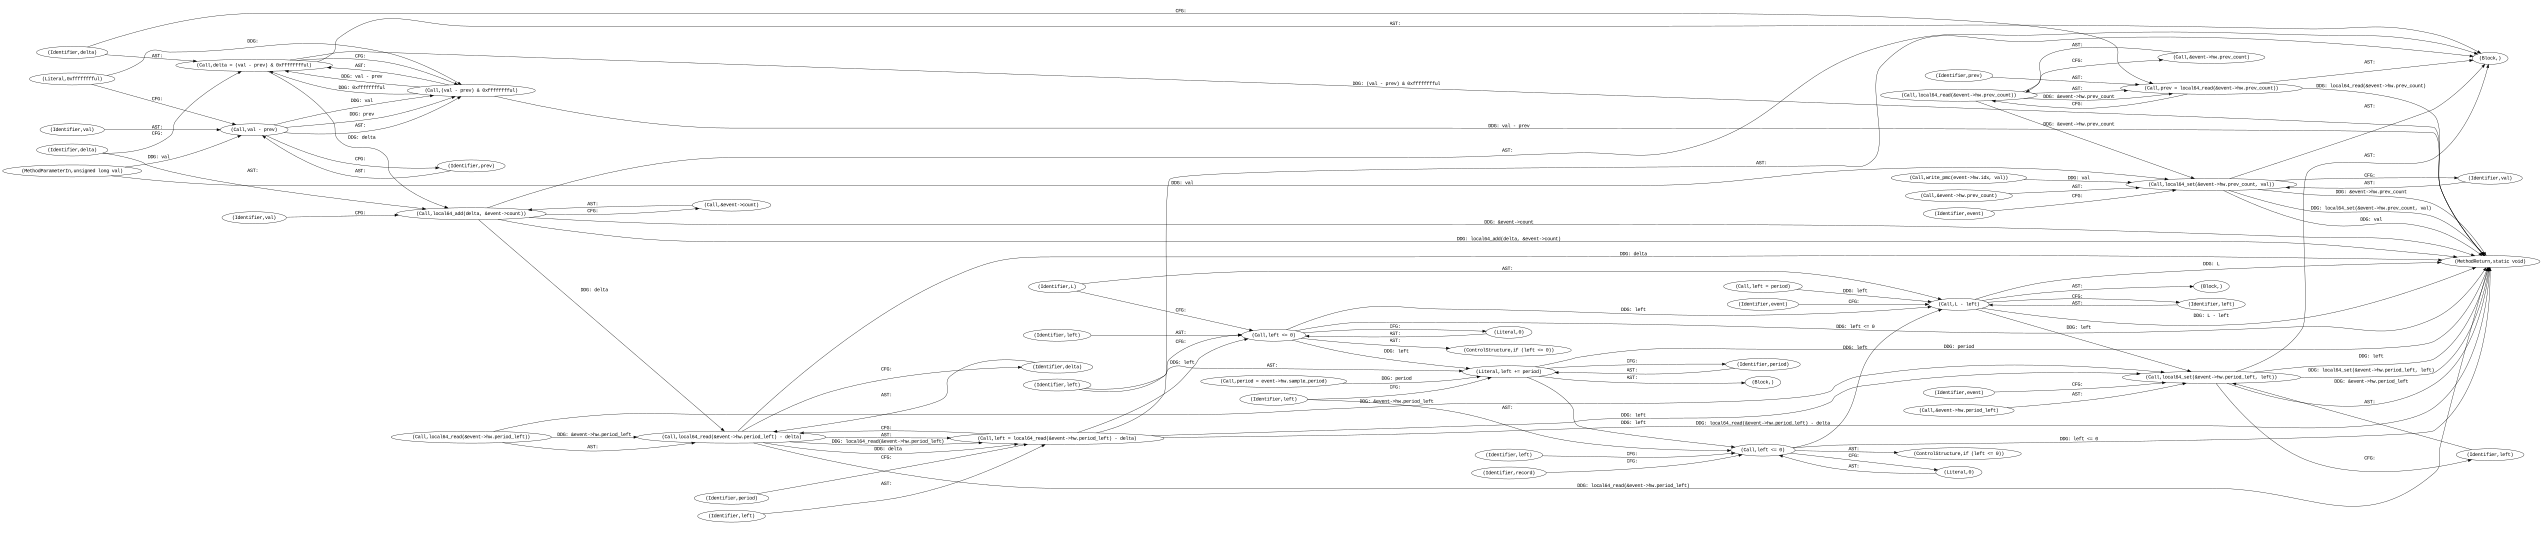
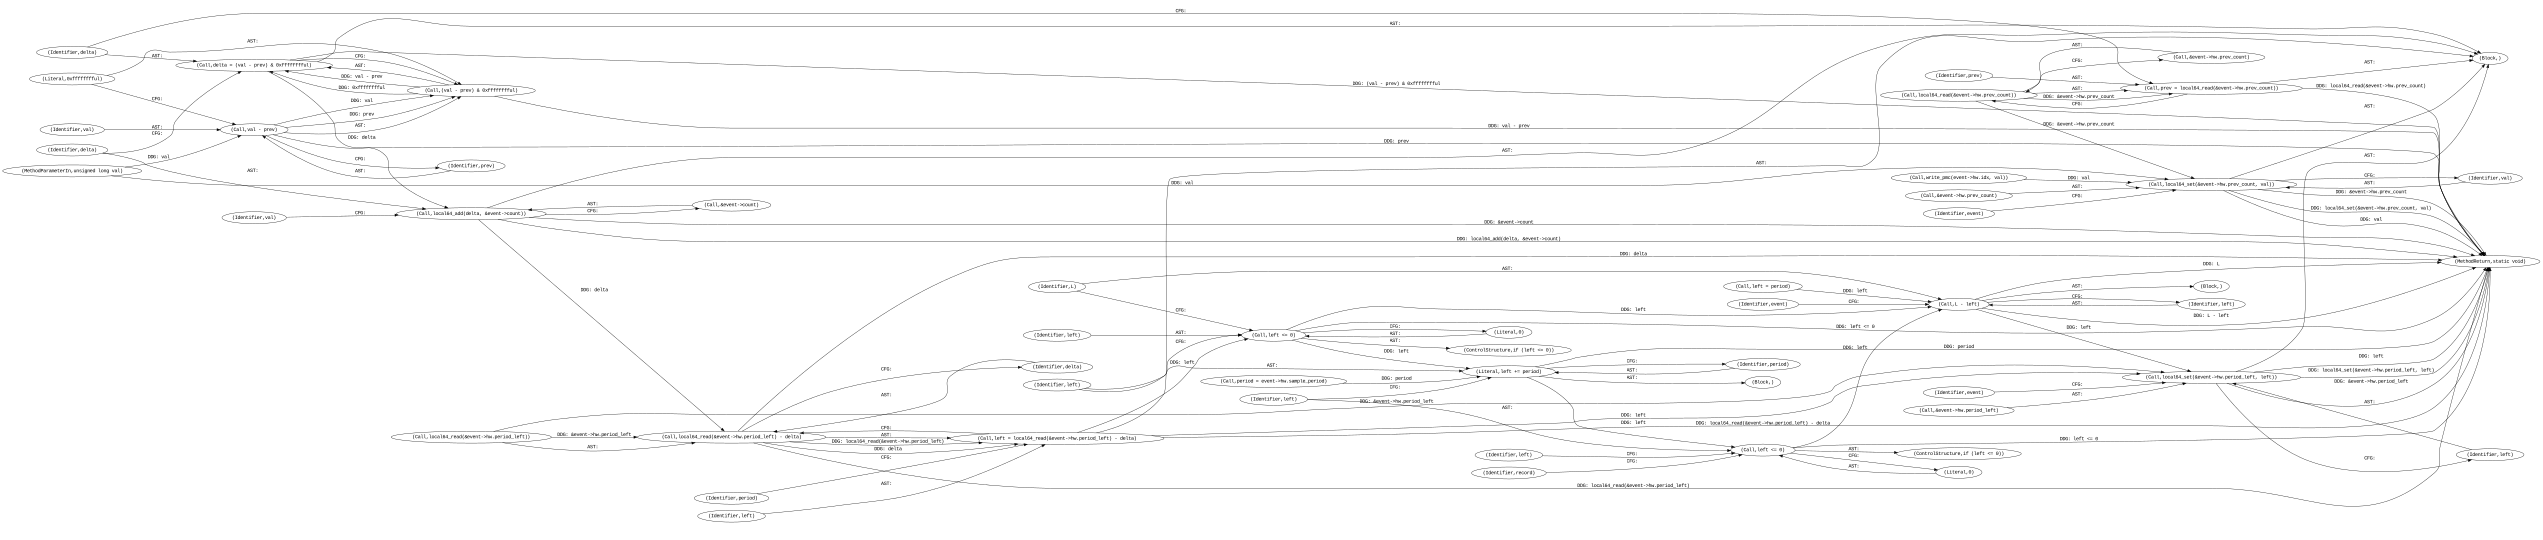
edge "(Literal,0xfffffffful)" -> "(Call,(val - prev) & 0xfffffffful)": label "DDG: " -> "AST: "
edge "(Call,val - prev)" -> "(MethodReturn,static void)": added, label "DDG: prev"
